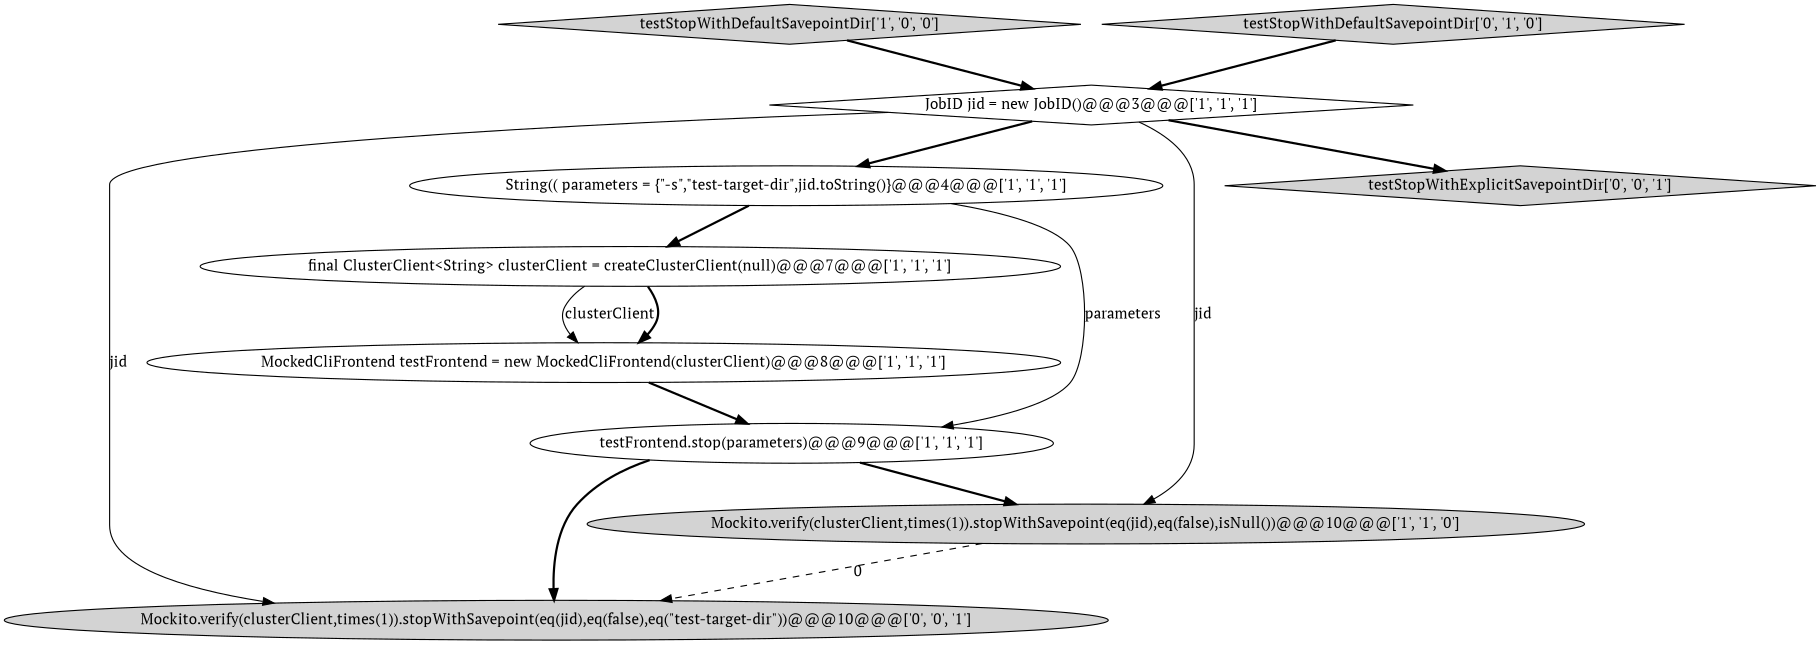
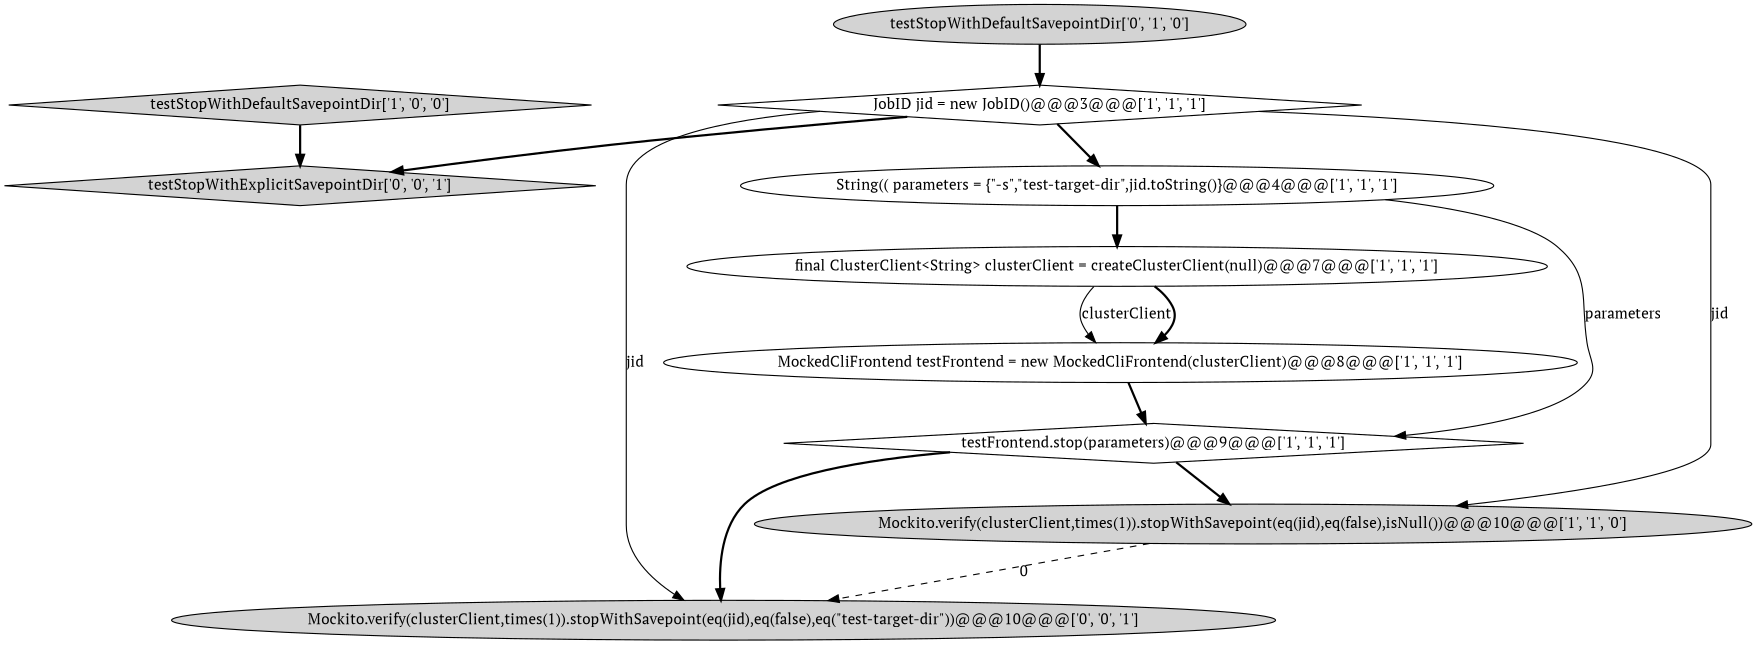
node "testStopWithDefaultSavepointDir['0', '1', '0']": shape diamond -> ellipse
edge "testStopWithDefaultSavepointDir['1', '0', '0']" -> "JobID jid = new JobID()@@@3@@@['1', '1', '1']": now "testStopWithDefaultSavepointDir['1', '0', '0']" -> "testStopWithExplicitSavepointDir['0', '0', '1']"
node "testFrontend.stop(parameters)@@@9@@@['1', '1', '1']": shape ellipse -> diamond
